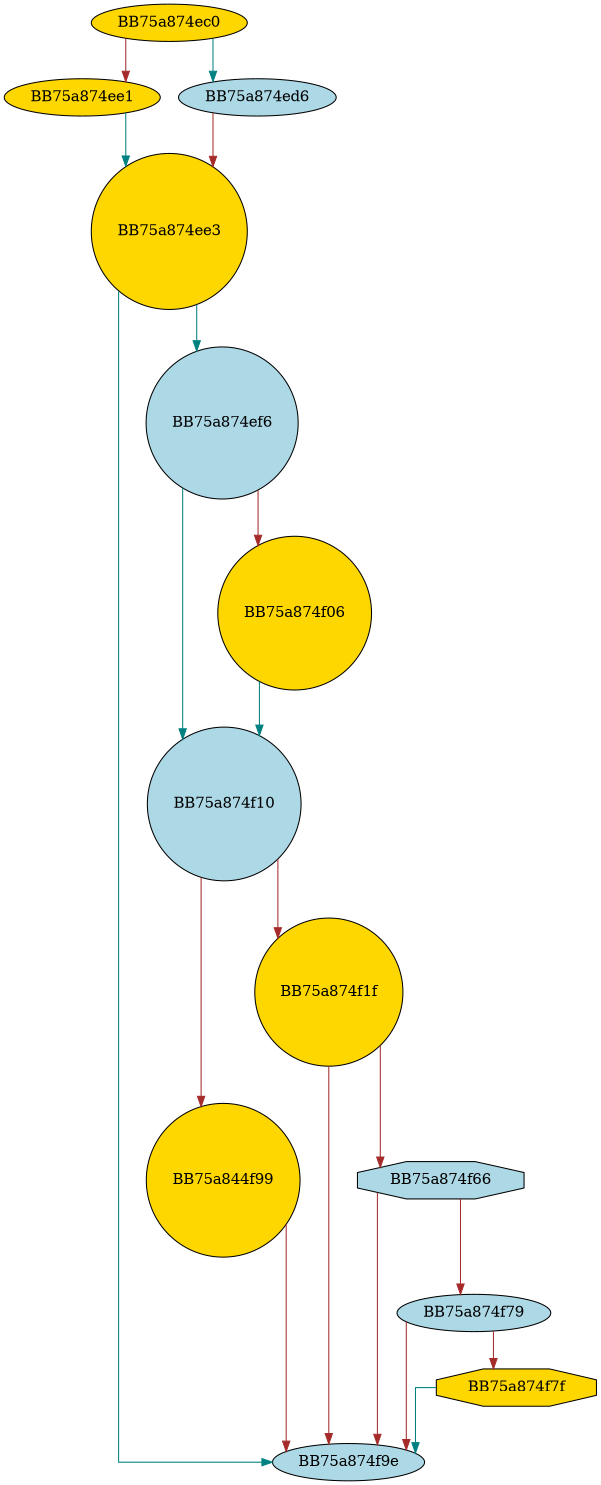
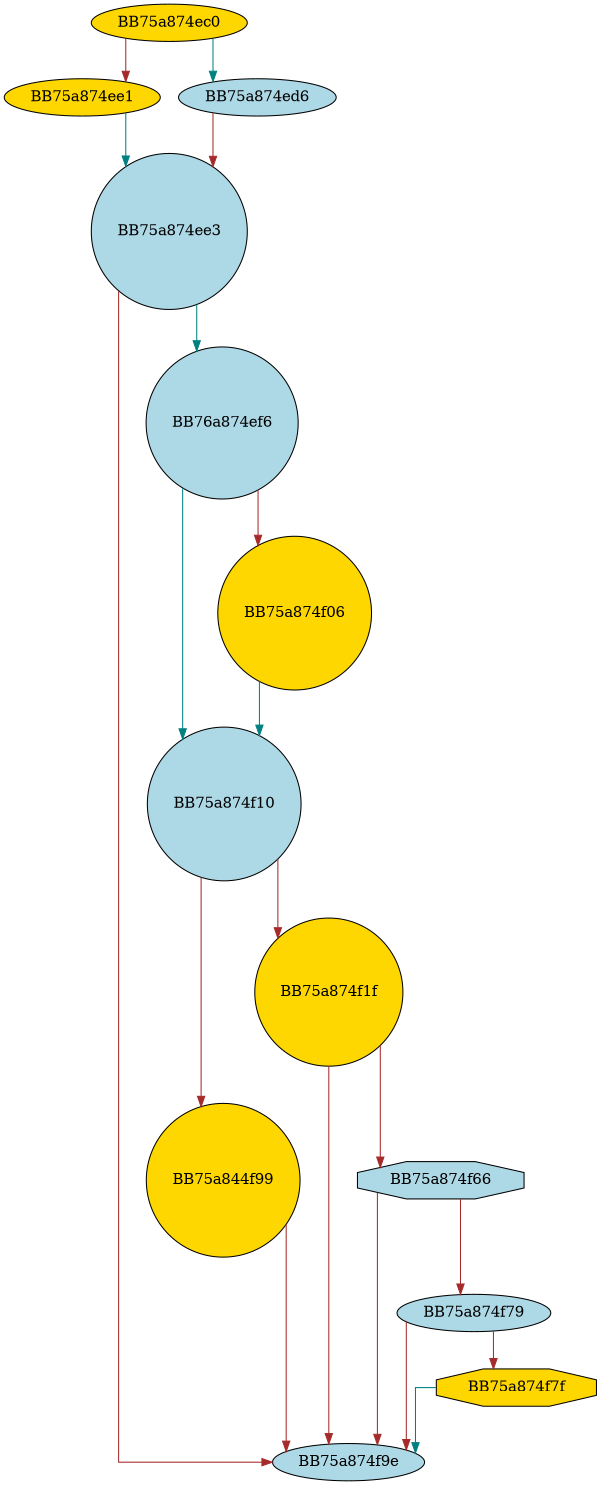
node "BB75a874ee3": fillcolor gold -> lightblue
node "BB75a874ef6": label "BB75a874ef6" -> "BB76a874ef6"
edge "BB75a874ee3" -> "BB75a874f9e": color teal -> brown
